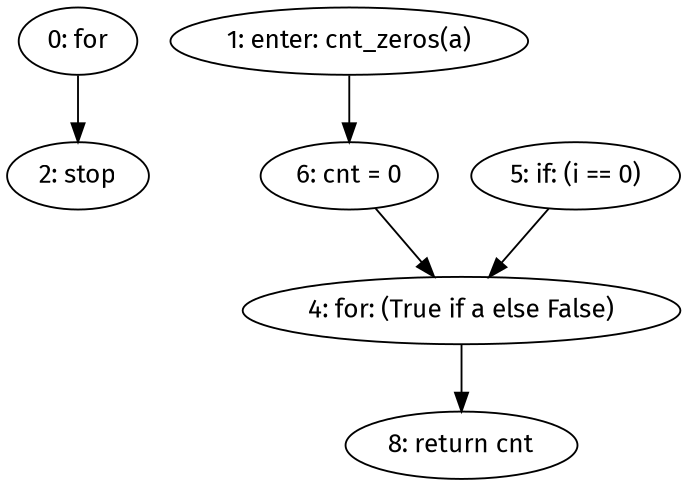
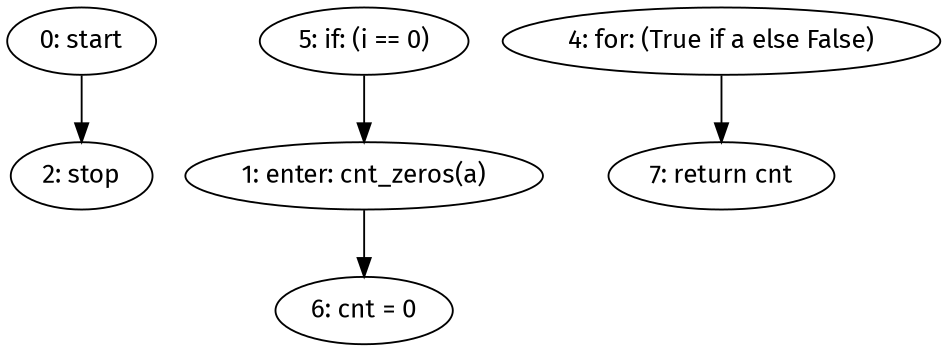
node "0: for": label "0: for" -> "0: start"
edge "6: cnt = 0" -> "4: for: (True if a else False)": removed
edge "5: if: (i == 0)" -> "4: for: (True if a else False)": now "5: if: (i == 0)" -> "1: enter: cnt_zeros(a)"
node "8: return cnt": label "8: return cnt" -> "7: return cnt"
